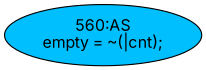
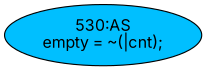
node "560:AS empty = ~(|cnt);": label "560:AS empty = ~(|cnt);" -> "530:AS empty = ~(|cnt);"
